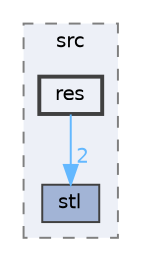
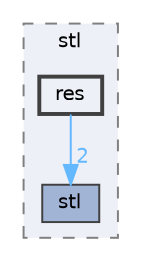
cluster "src": label "src" -> "stl"
